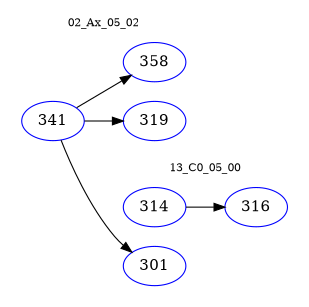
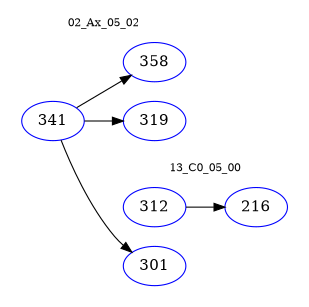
node "314": label "314" -> "312"
node "316": label "316" -> "216"
